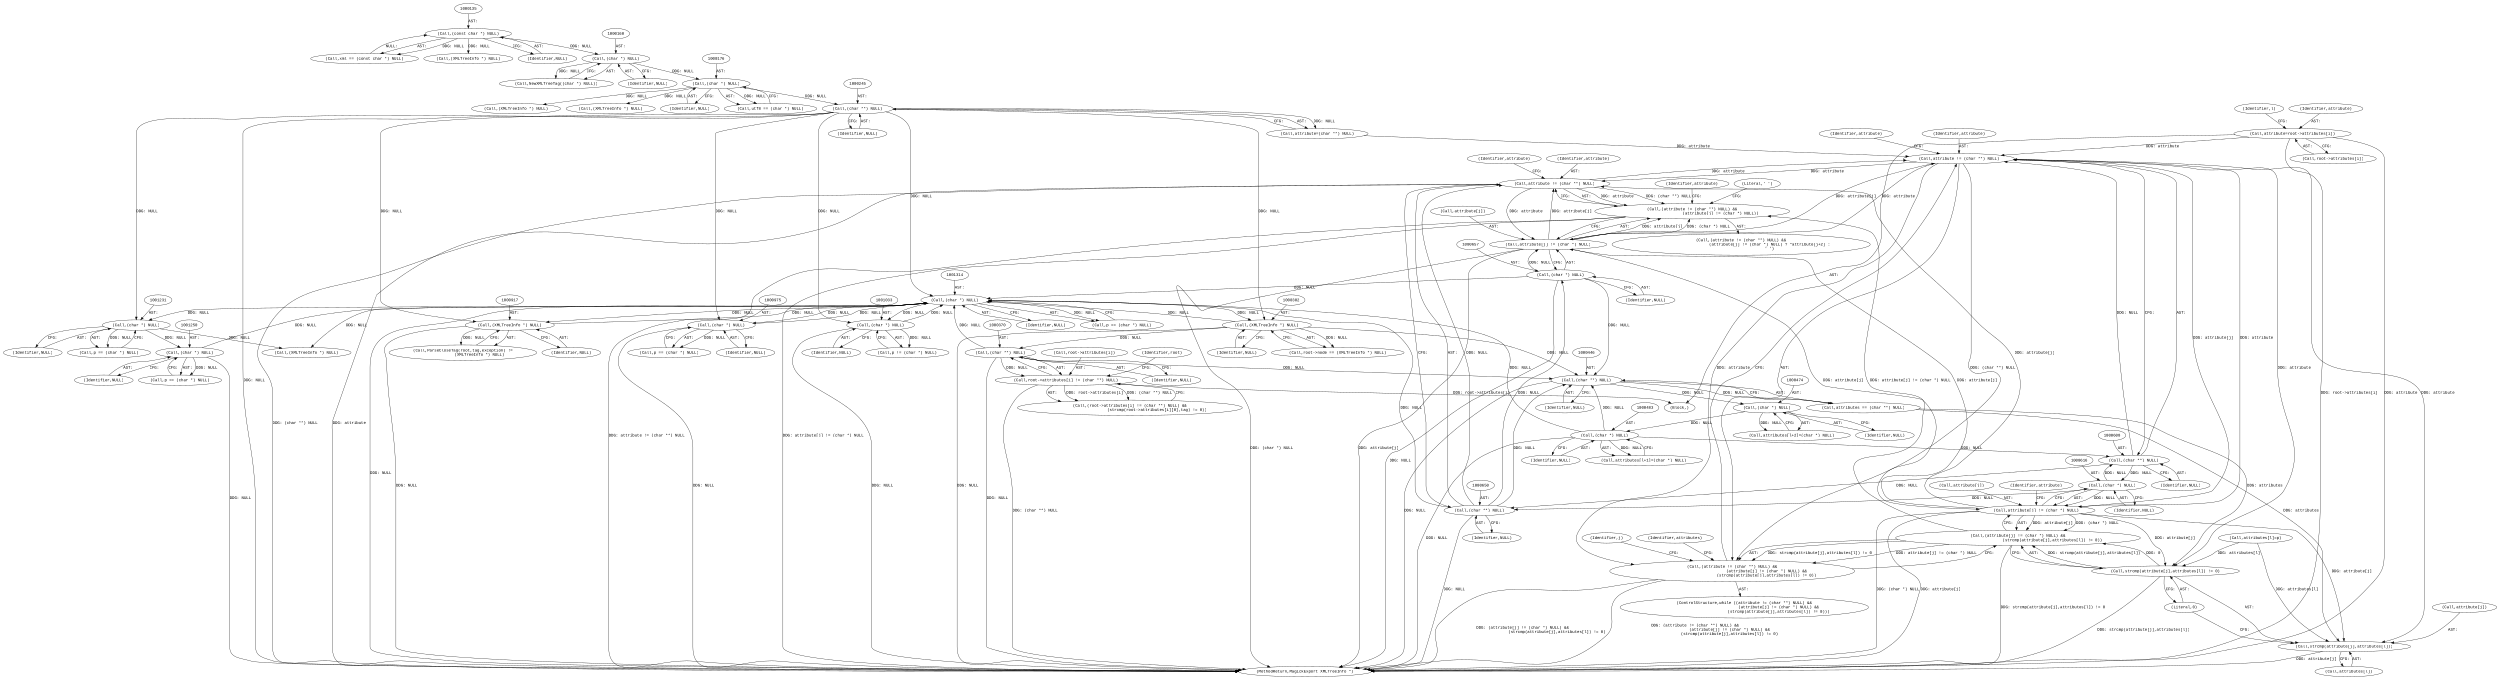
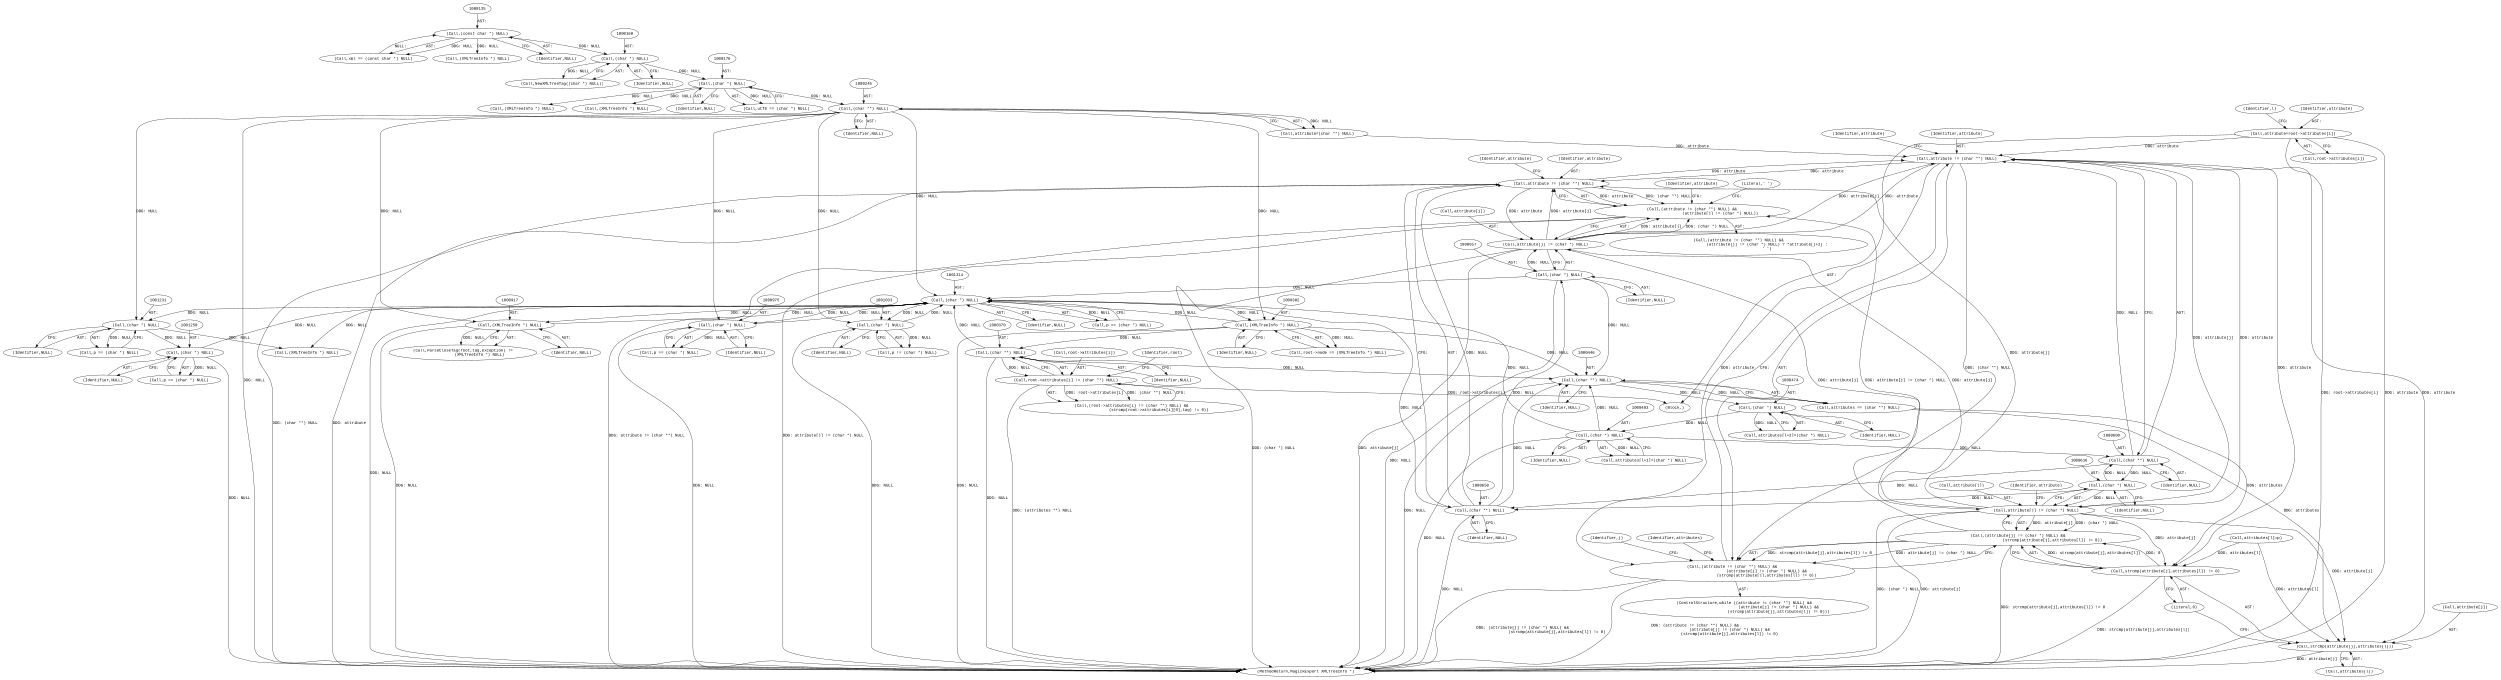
edge "(Call,root->attributes[i] != (char **) NULL)" -> "(MethodReturn,MagickExport XMLTreeInfo *)": label "DDG: (char **) NULL" -> "DDG: (attributes **) NULL"
